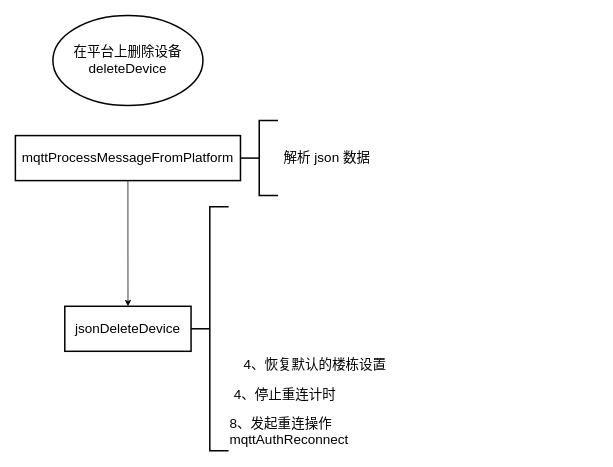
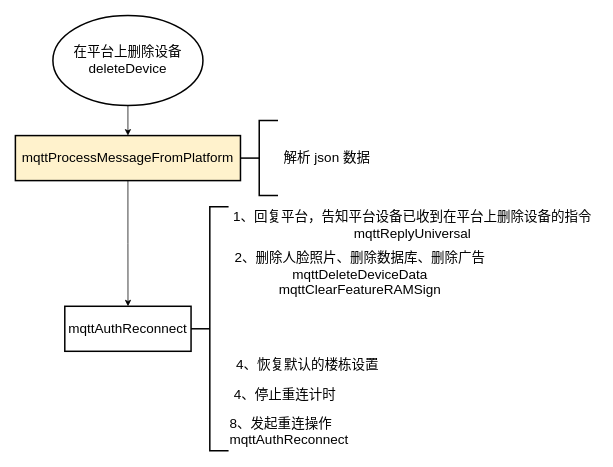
edge "在平台上删除设备deleteDevice" -> "mqttProcessMessageFromPlatform": added
node "mqttProcessMessageFromPlatform": fillcolor #ffffff -> #fff2cc
node "1、回复平台，告知平台设备已收到在平台上删除设备的指令 mqttReplyUniversal": added
node "2、删除人脸照片、删除数据库、删除广告 mqttDeleteDeviceData mqttClearFeatureRAMSign": added
node "jsonDeleteDevice": label "jsonDeleteDevice" -> "mqttAuthReconnect"
node "4、恢复默认的楼栋设置": moved (315, 364) -> (307, 364)
